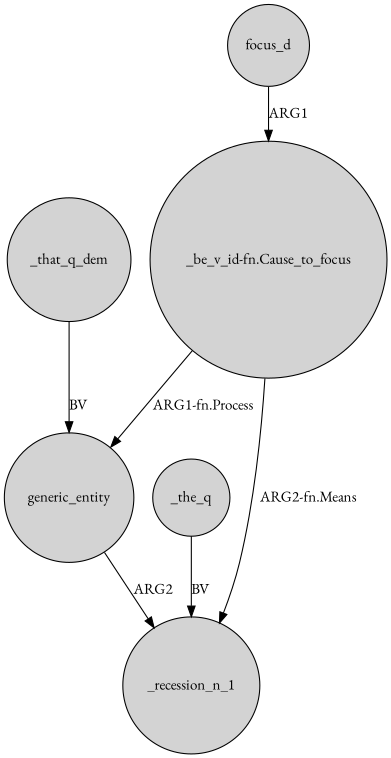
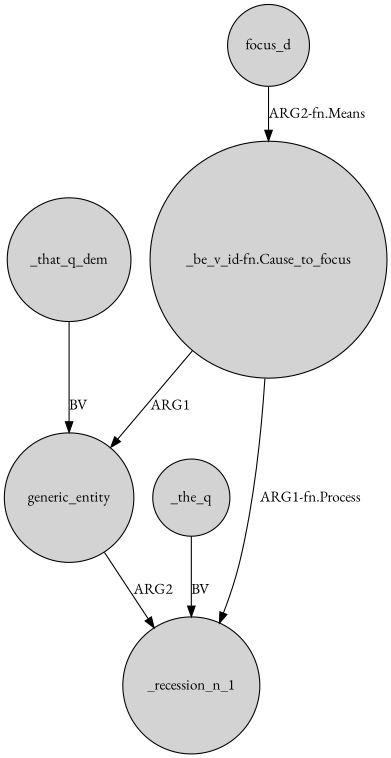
edge "focus_d" -> "_be_v_id-fn.Cause_to_focus": label "ARG1" -> "ARG2-fn.Means"
edge "_be_v_id-fn.Cause_to_focus" -> "generic_entity": label "ARG1-fn.Process" -> "ARG1"
edge "_be_v_id-fn.Cause_to_focus" -> "_recession_n_1": label "ARG2-fn.Means" -> "ARG1-fn.Process"
